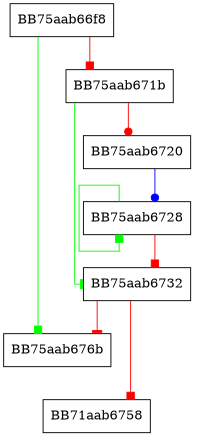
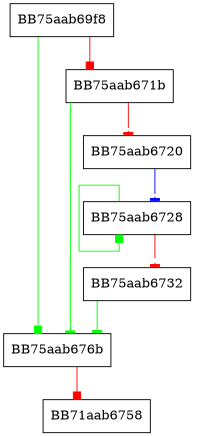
node "BB75aab66f8": label "BB75aab66f8" -> "BB75aab69f8"
edge "BB75aab671b" -> "BB75aab6720": arrowhead dot -> tee
edge "BB75aab6720" -> "BB75aab6728": arrowhead dot -> tee
edge "BB75aab671b" -> "BB75aab6732": now "BB75aab671b" -> "BB75aab676b"
edge "BB75aab6728" -> "BB75aab6732": arrowhead box -> tee
edge "BB75aab6732" -> "BB75aab676b": color red -> green
edge "BB75aab6732" -> "BB71aab6758": now "BB75aab676b" -> "BB71aab6758"
